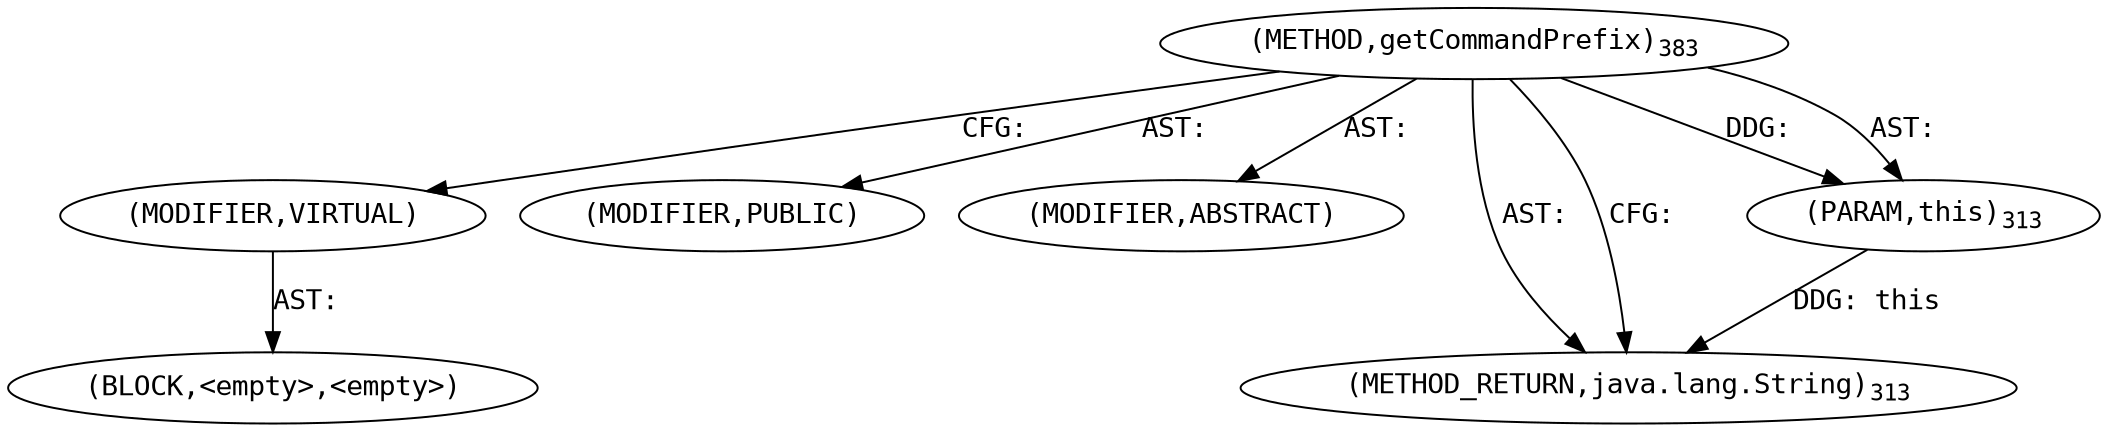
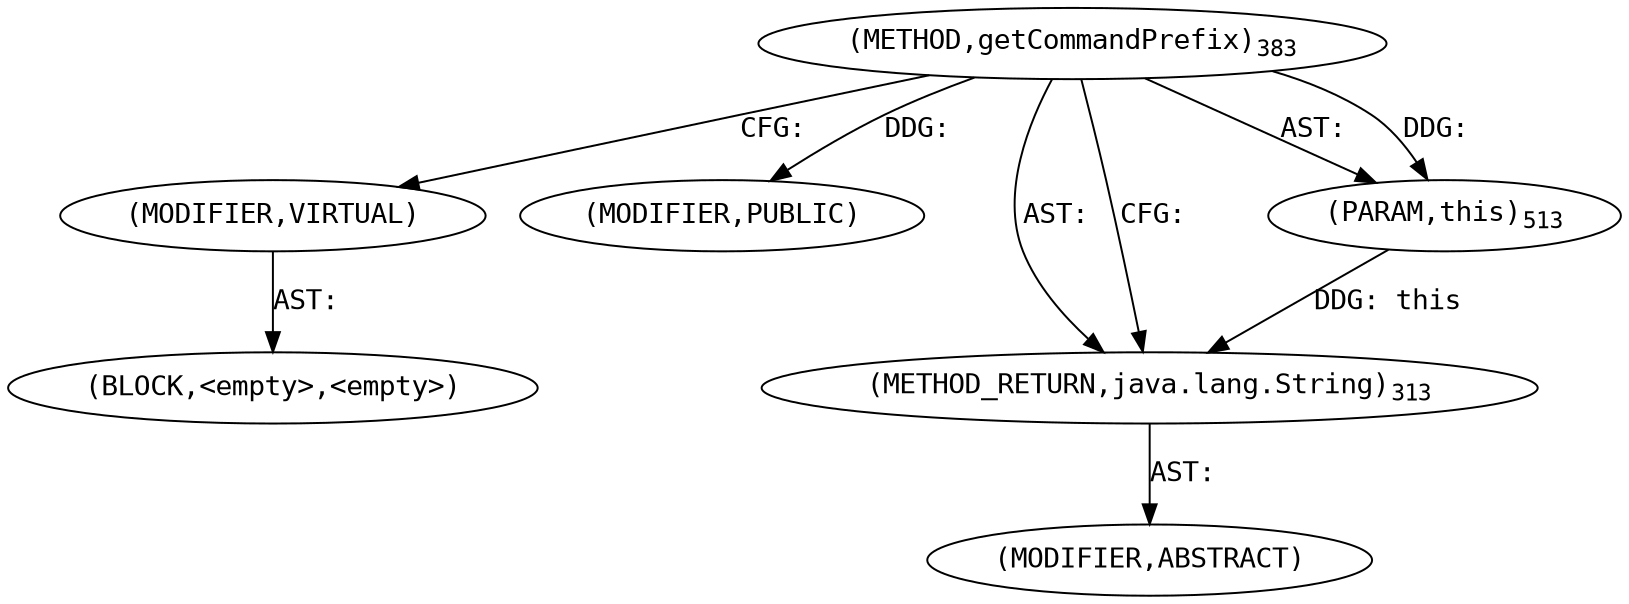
edge "(METHOD,getCommandPrefix)" -> "(MODIFIER,ABSTRACT)": now "(METHOD_RETURN,java.lang.String)" -> "(MODIFIER,ABSTRACT)"
edge "(METHOD,getCommandPrefix)" -> "(MODIFIER,PUBLIC)": label "AST: " -> "DDG: "
node "(PARAM,this)": text "313" -> "513"
